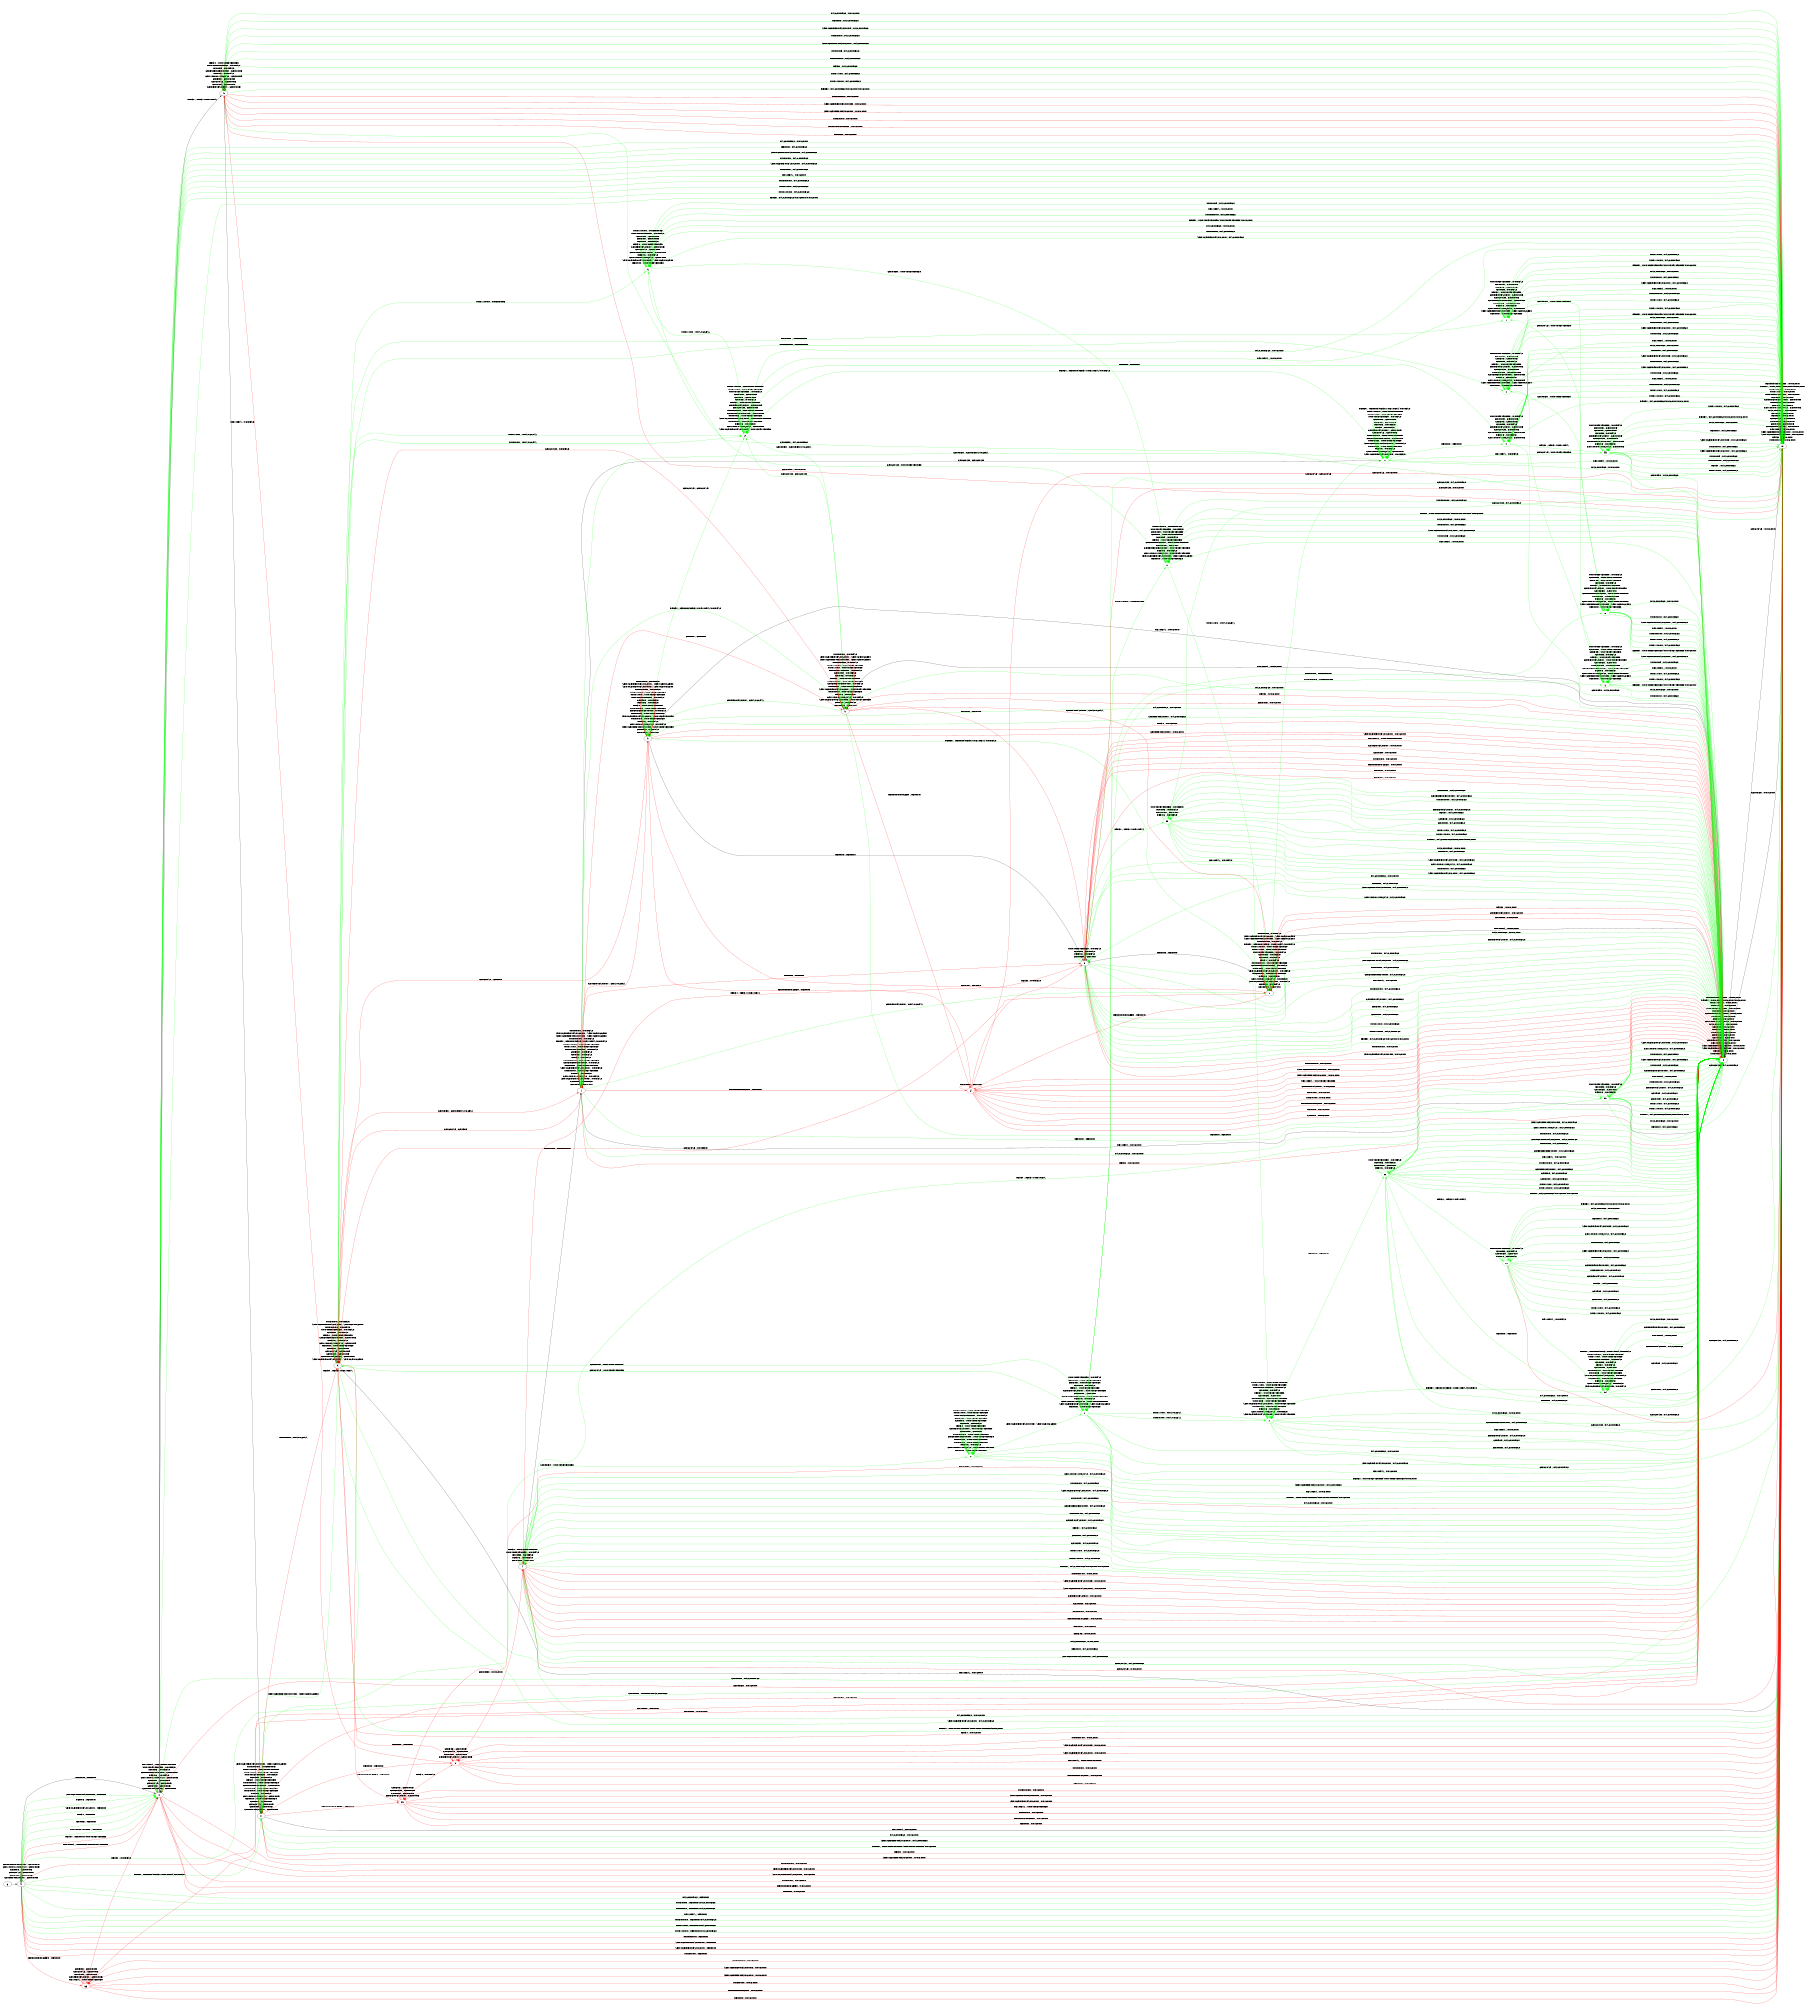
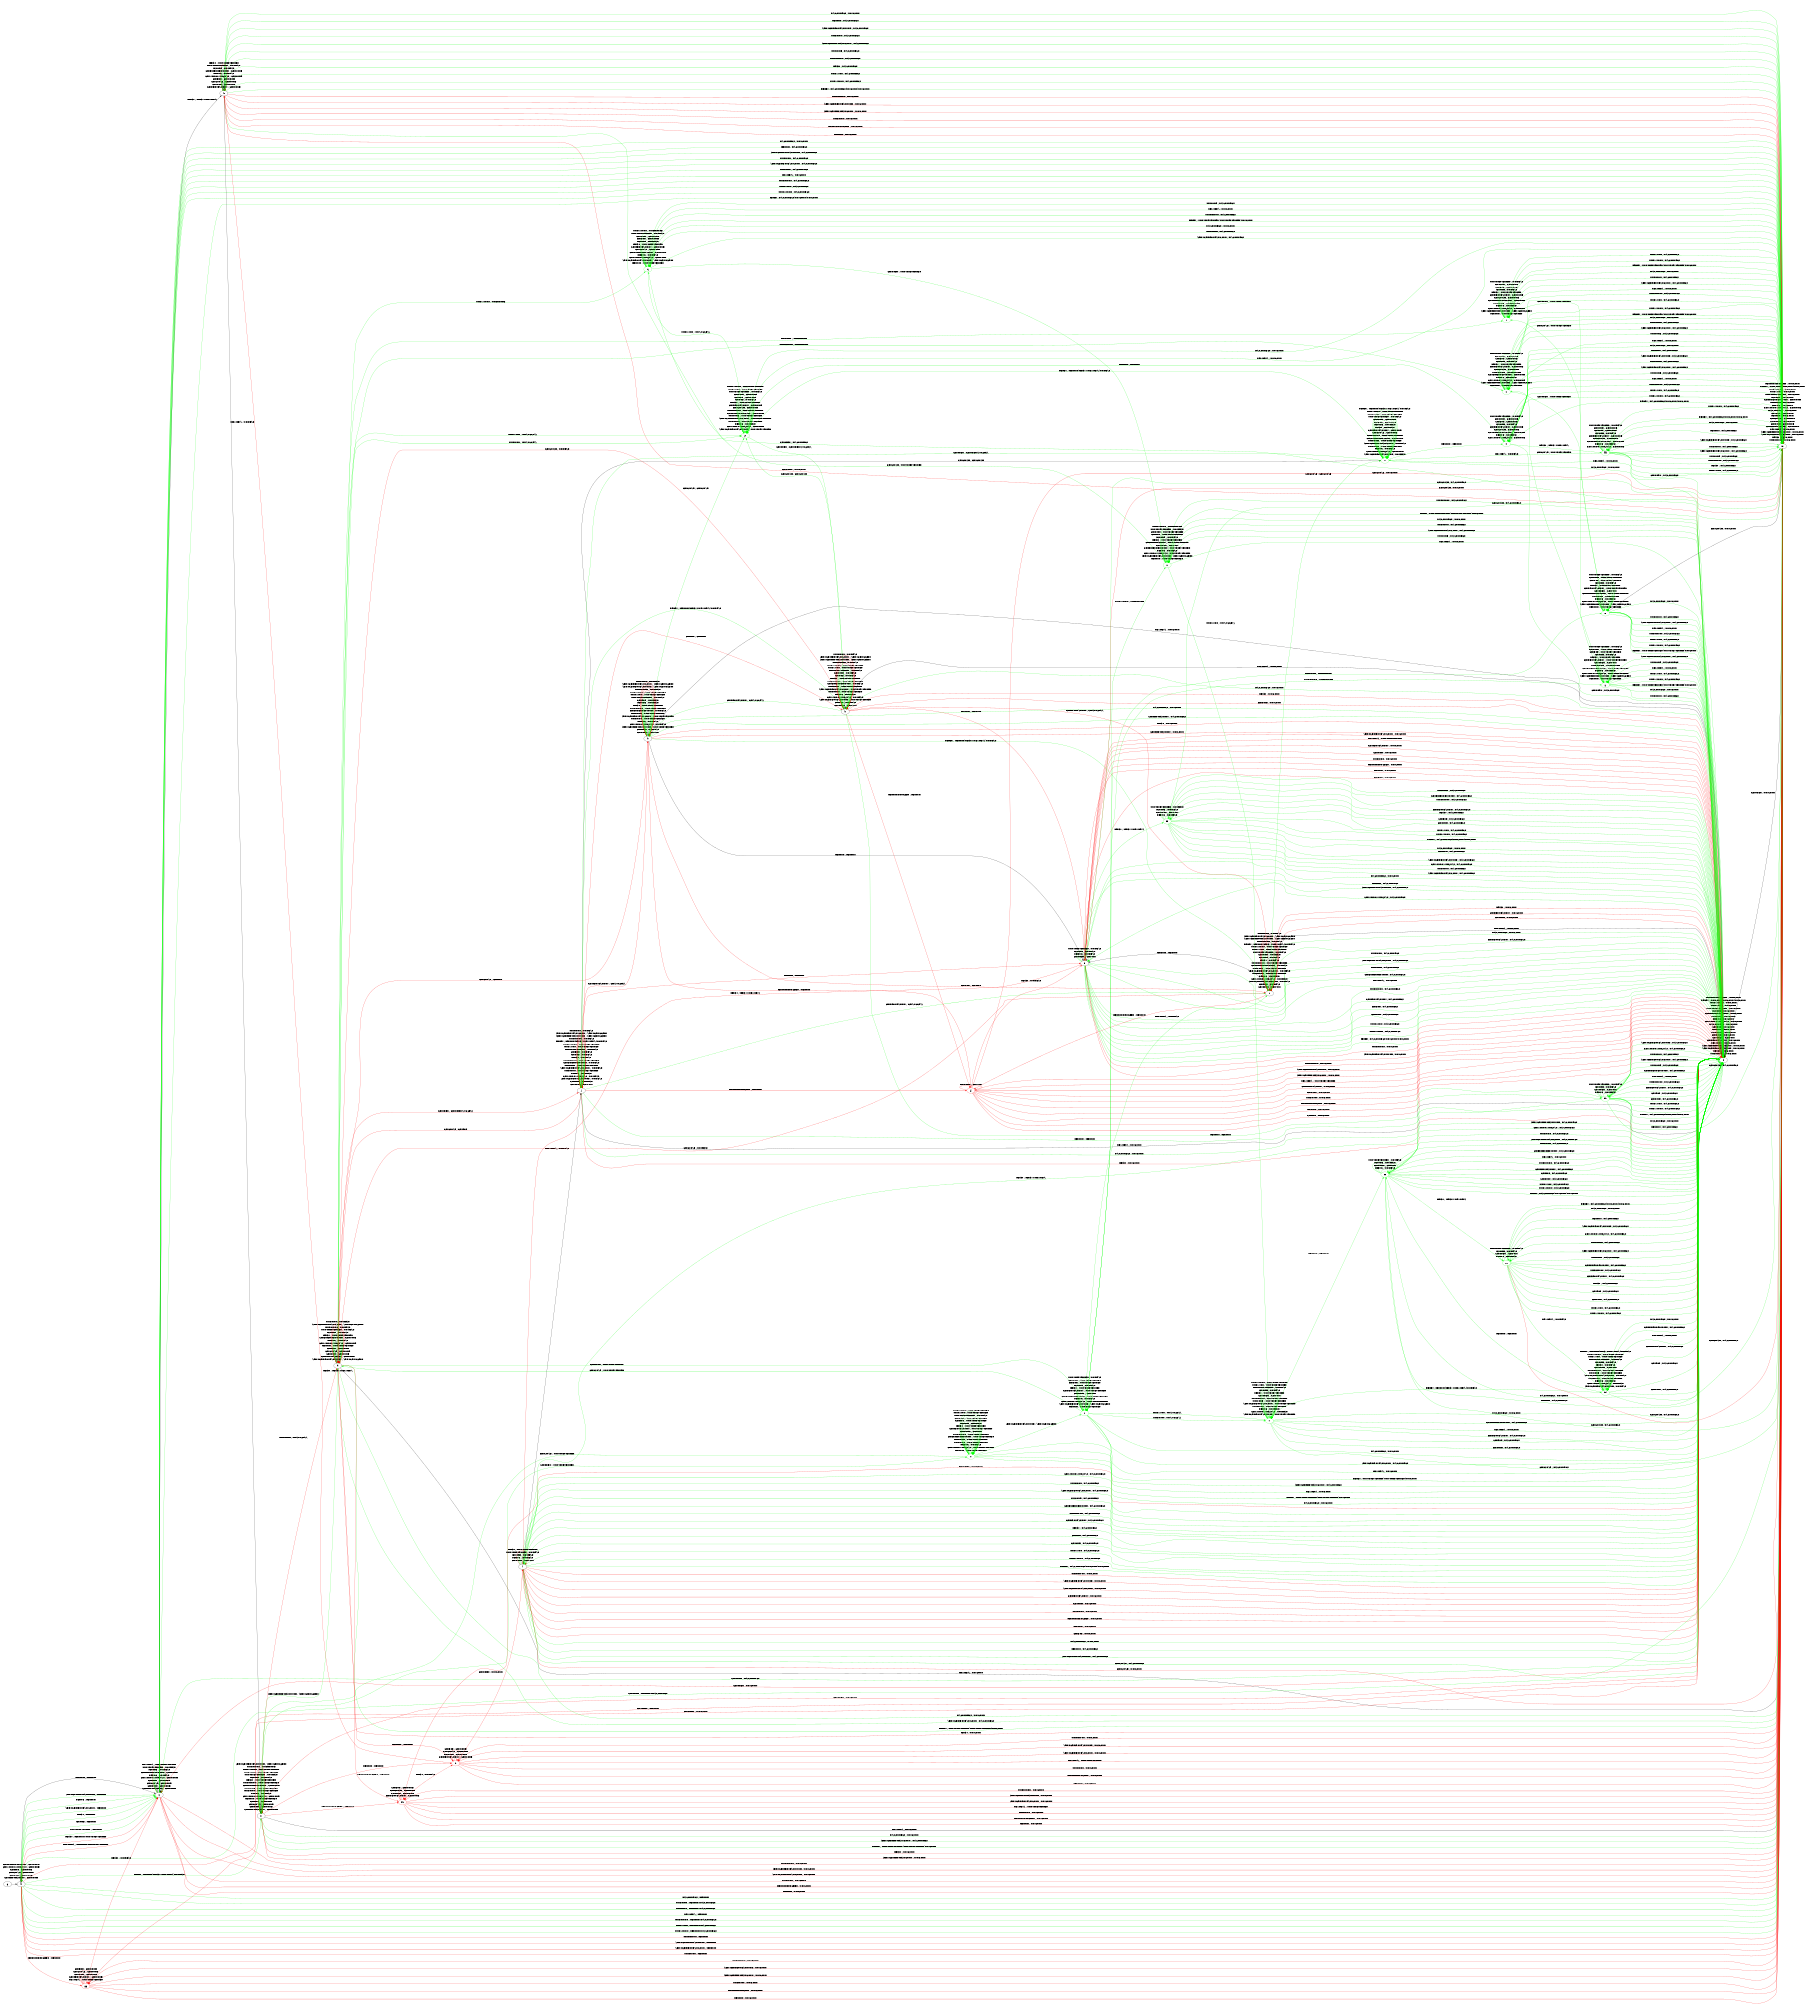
edge "f" -> "m": now "x" -> "m"
edge "ff" -> "i": now "t" -> "i"
edge "l" -> "j": label "UA_NONE / UA_FAILURE" -> "NEWKEYS / NO_RESP"
edge "o" -> "n": added, label "CH_CLOSE / UNIMPLEMENTED"
